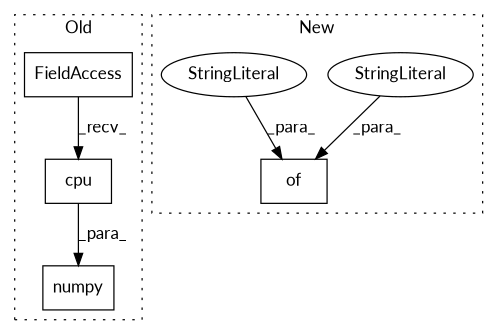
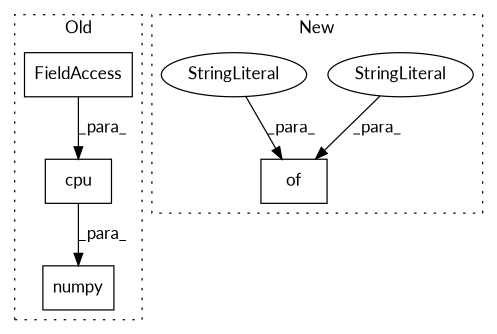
edge "FieldAccess" -> "cpu": label "_recv_" -> "_para_"
